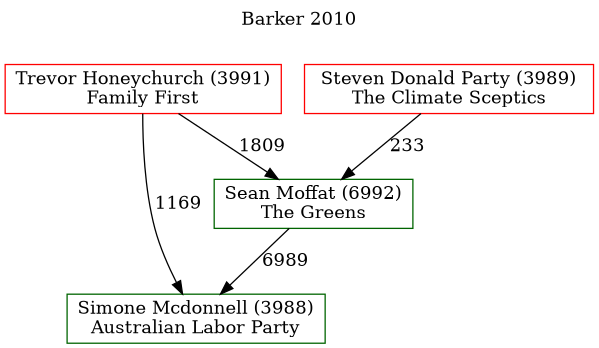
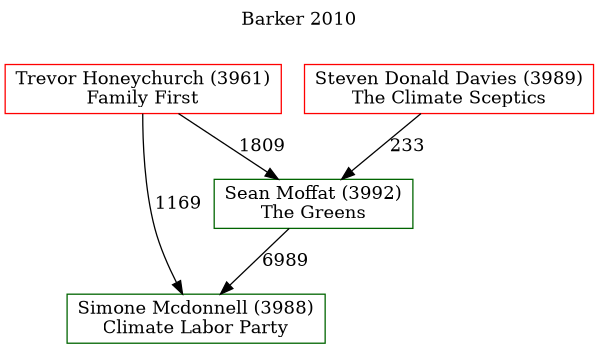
node "Trevor Honeychurch (3991) Family First": label "Trevor Honeychurch (3991) Family First" -> "Trevor Honeychurch (3961) Family First"
node "Steven Donald Party (3989) The Climate Sceptics": label "Steven Donald Party (3989) The Climate Sceptics" -> "Steven Donald Davies (3989) The Climate Sceptics"
node "Sean Moffat (6992) The Greens": label "Sean Moffat (6992) The Greens" -> "Sean Moffat (3992) The Greens"
node "Simone Mcdonnell (3988) Australian Labor Party": label "Simone Mcdonnell (3988) Australian Labor Party" -> "Simone Mcdonnell (3988) Climate Labor Party"
